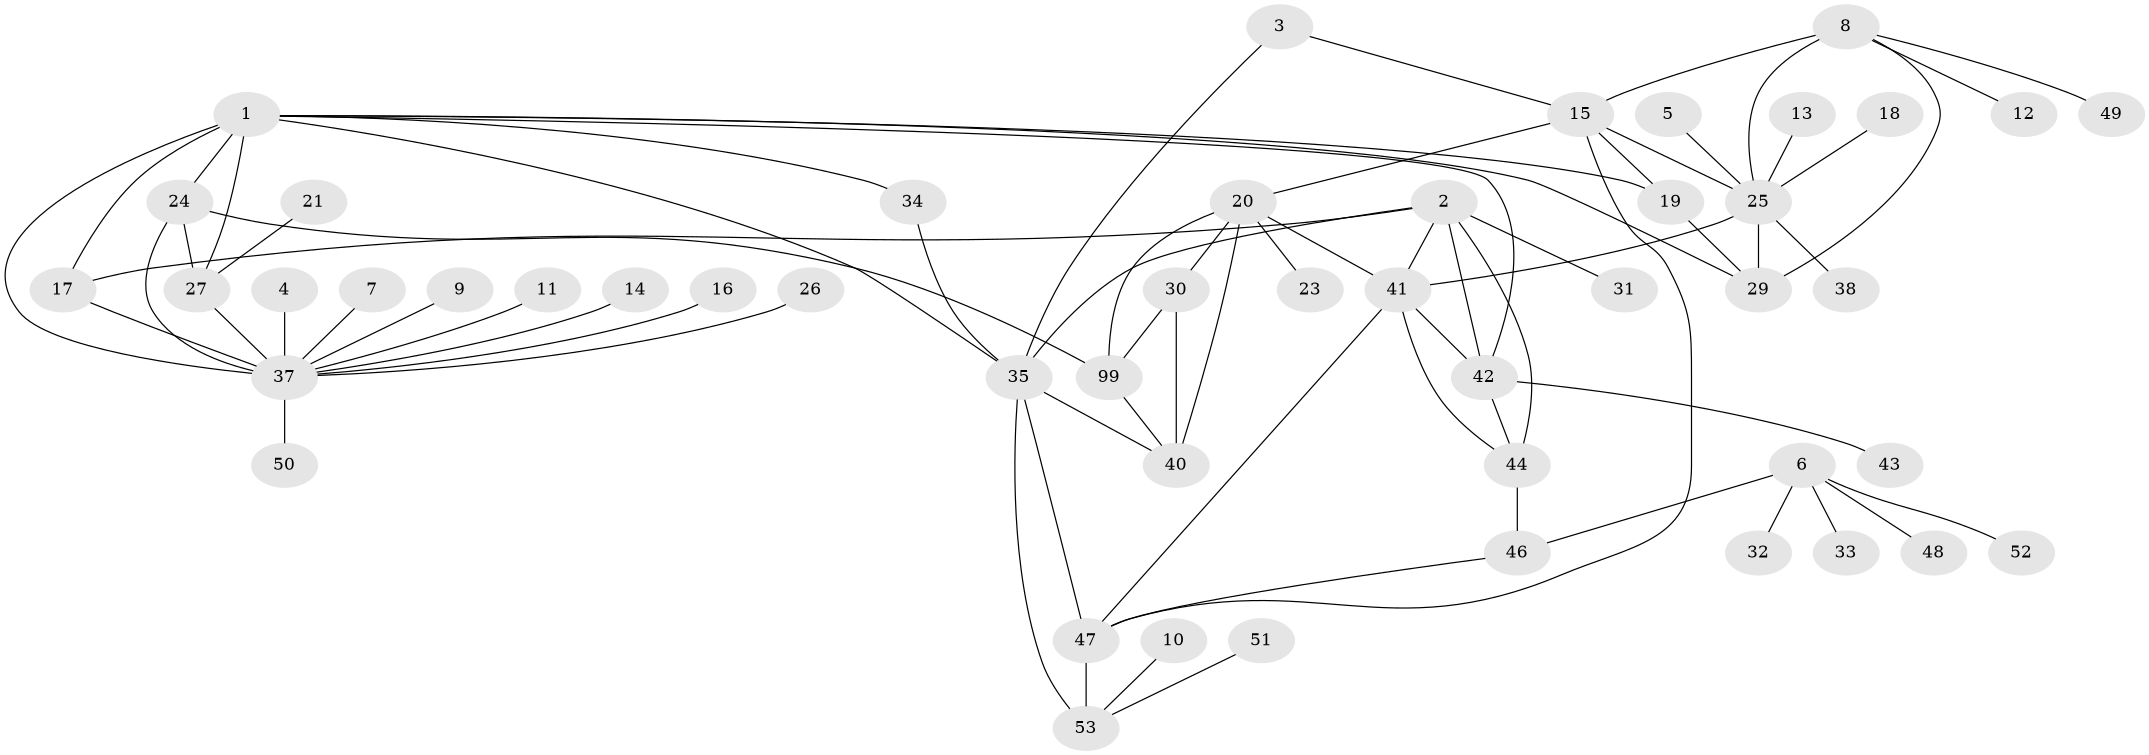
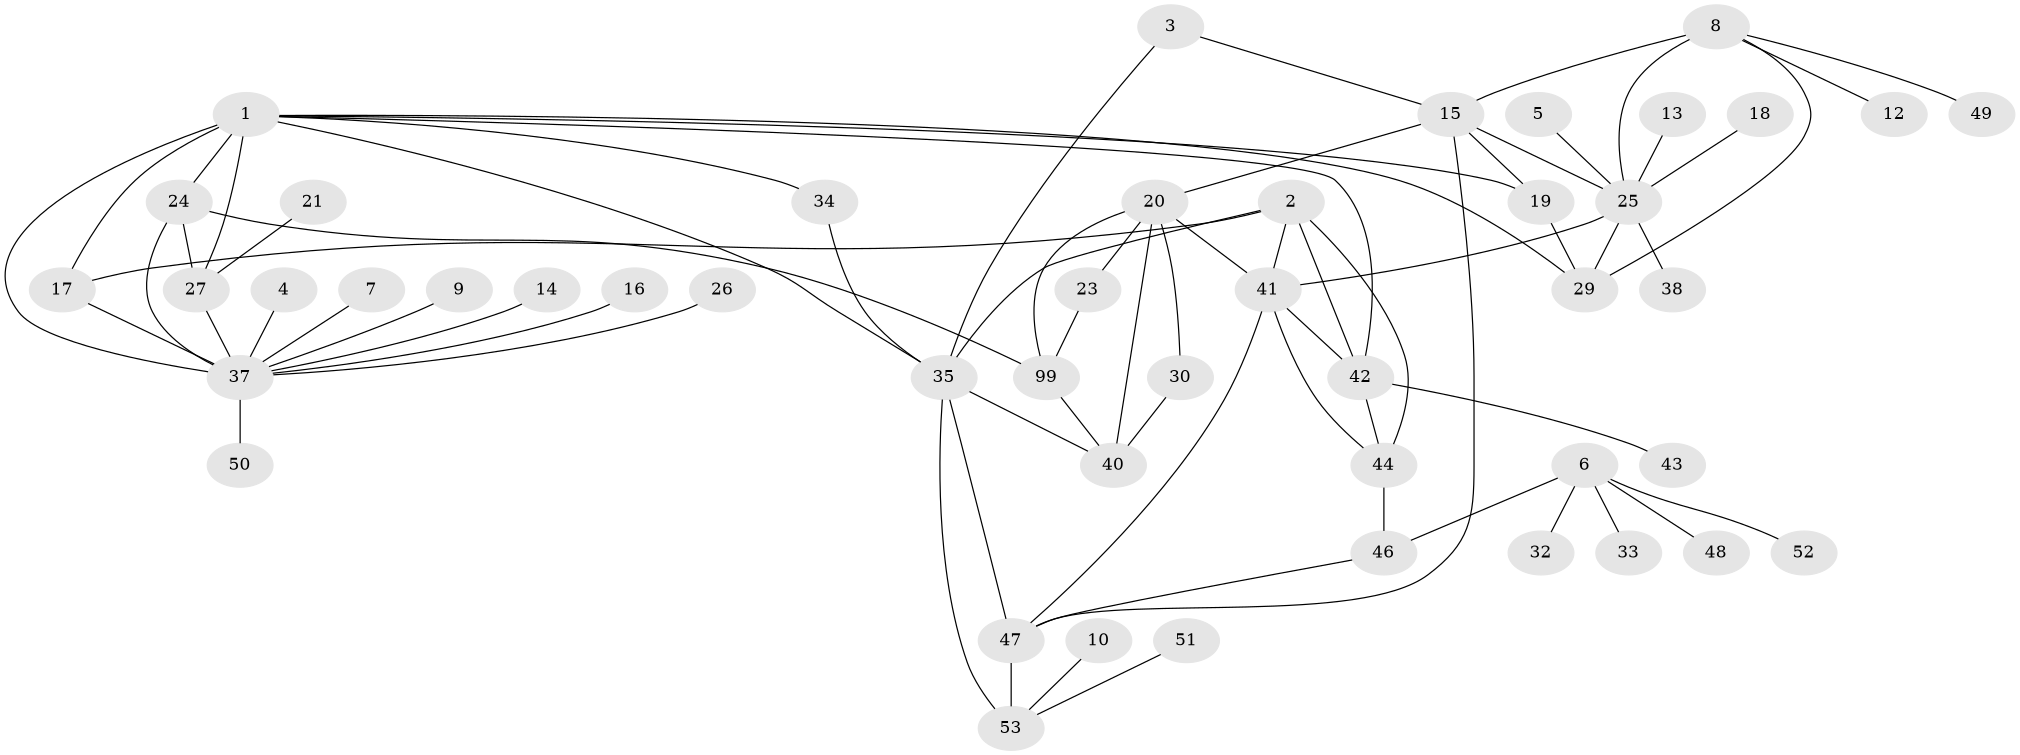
node "11": removed
node "31": removed
edge "30" -- "99": now "23" -- "99"
